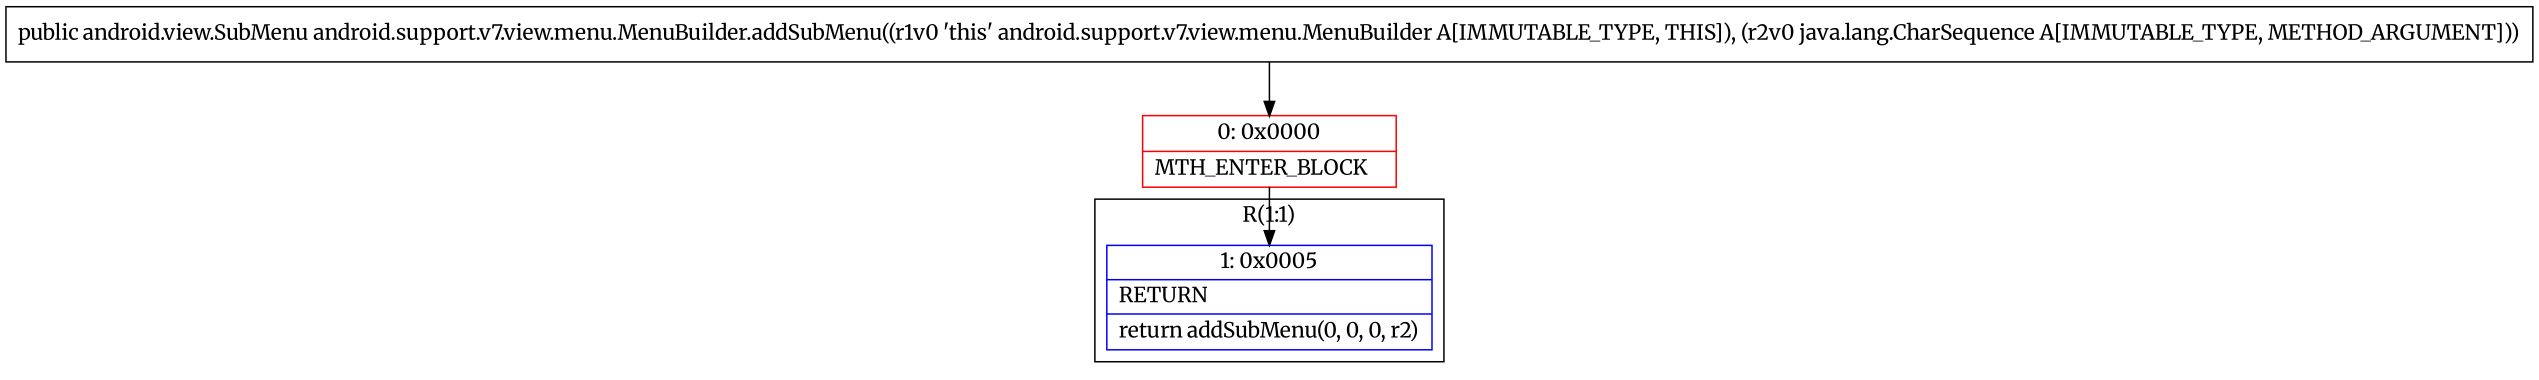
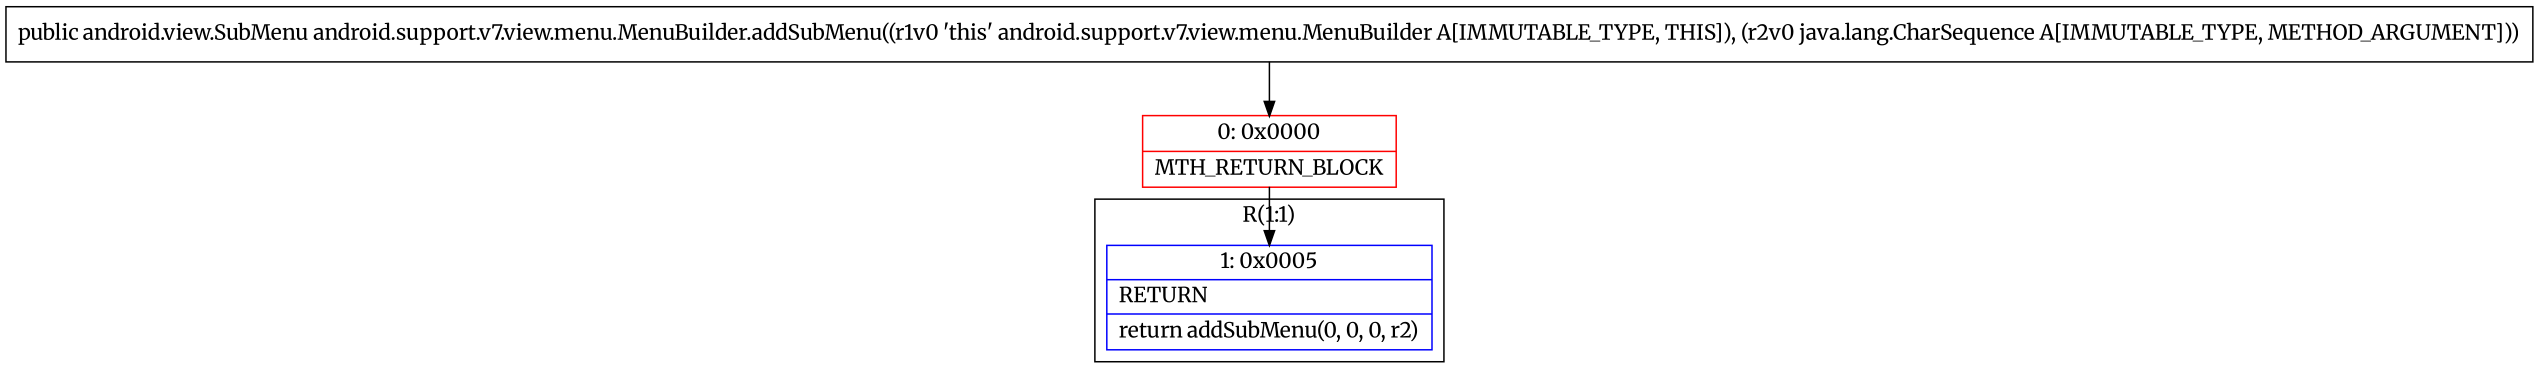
node "0: 0x0000": text "MTH_ENTER_BLOCK" -> "MTH_RETURN_BLOCK"
